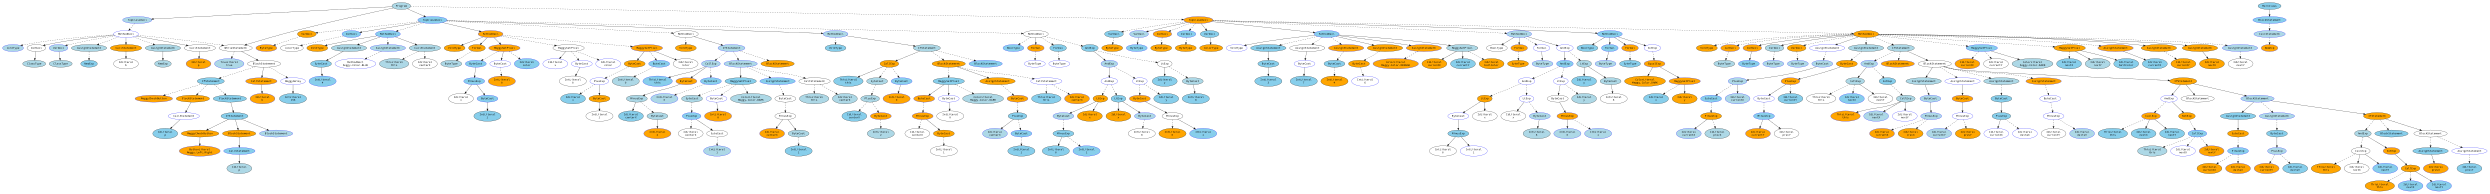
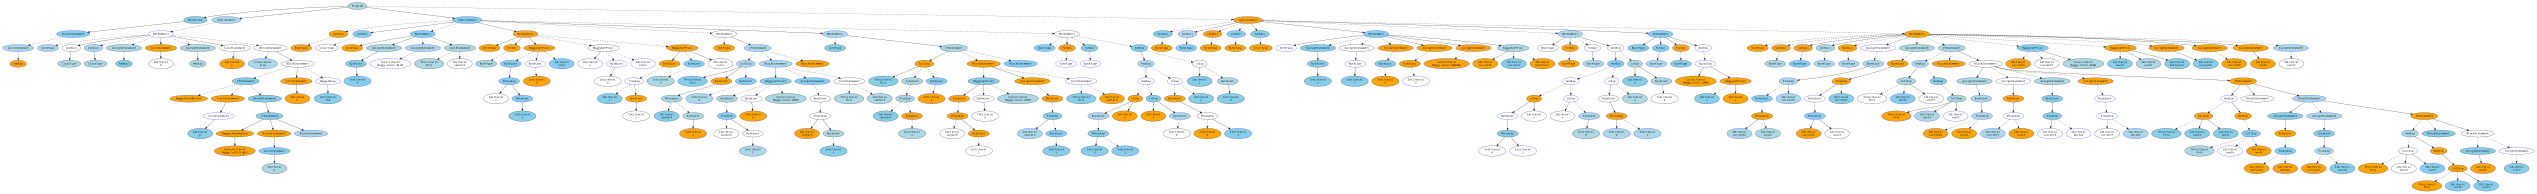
edge "Program" -> "WhileStatement": now "Program" -> "MainClass"
node "MethodDecl Meggy.Color.BLUE": label "MethodDecl Meggy.Color.BLUE" -> "ColorLiteral Meggy.Color.BLUE"
node "EqualExp": fillcolor orange -> white
